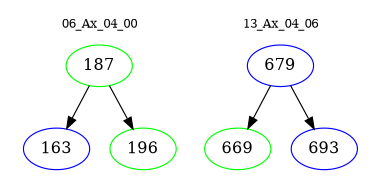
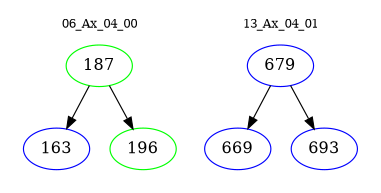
cluster "13_Ax_04_06": label "13_Ax_04_06" -> "13_Ax_04_01"
node "669": color green -> blue
